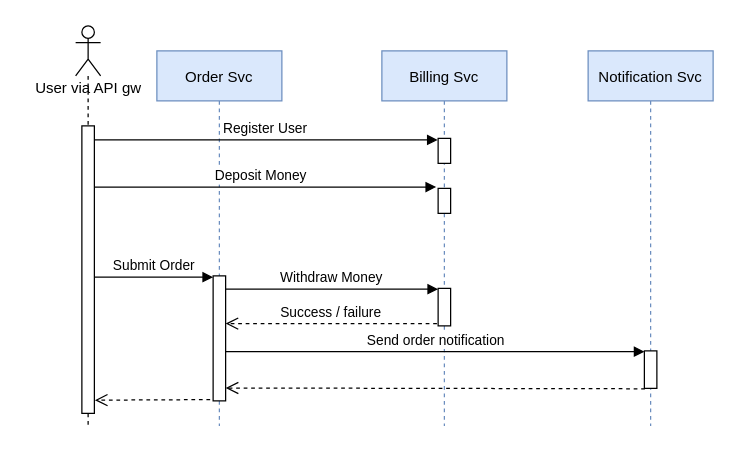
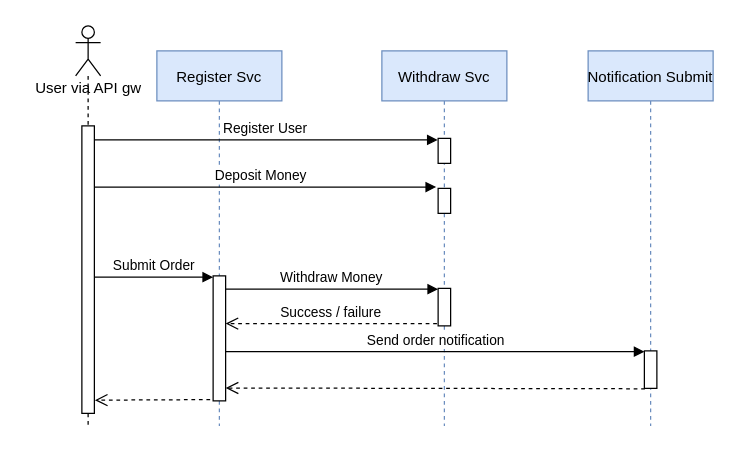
node "Order Svc": label "Order Svc" -> "Register Svc"
node "Billing Svc": label "Billing Svc" -> "Withdraw Svc"
node "Notification Svc": label "Notification Svc" -> "Notification Submit"
